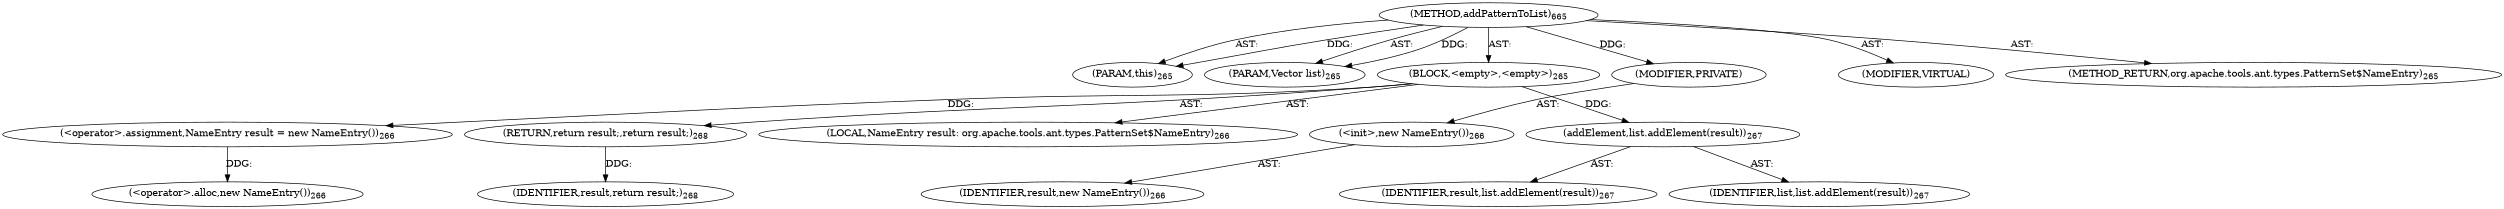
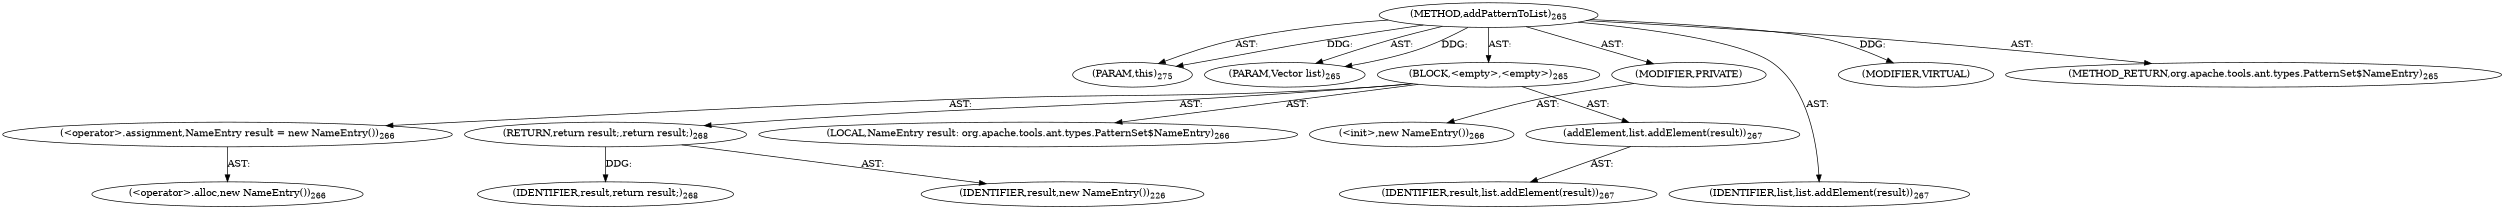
node "(METHOD,addPatternToList)": text "665" -> "265"
edge "(METHOD,addPatternToList)" -> "(MODIFIER,PRIVATE)": label "DDG: " -> "AST: "
edge "(METHOD,addPatternToList)" -> "(MODIFIER,VIRTUAL)": label "AST: " -> "DDG: "
node "(PARAM,this)": text "265" -> "275"
edge "(BLOCK,<empty>,<empty>)" -> "(<operator>.assignment,NameEntry result = new NameEntry())": label "DDG: " -> "AST: "
edge "(BLOCK,<empty>,<empty>)" -> "(addElement,list.addElement(result))": label "DDG: " -> "AST: "
edge "(<init>,new NameEntry())" -> "(IDENTIFIER,result,new NameEntry())": now "(RETURN,return result;,return result;)" -> "(IDENTIFIER,result,new NameEntry())"
edge "(addElement,list.addElement(result))" -> "(IDENTIFIER,list,list.addElement(result))": now "(METHOD,addPatternToList)" -> "(IDENTIFIER,list,list.addElement(result))"
edge "(<operator>.assignment,NameEntry result = new NameEntry())" -> "(<operator>.alloc,new NameEntry())": label "DDG: " -> "AST: "
node "(IDENTIFIER,result,new NameEntry())": text "266" -> "226"
